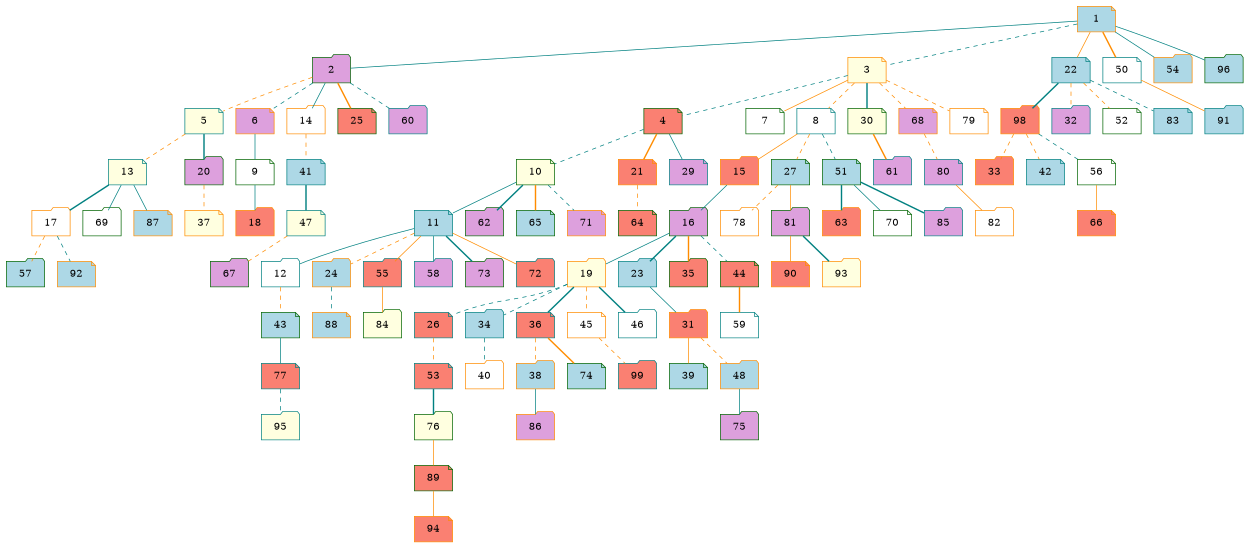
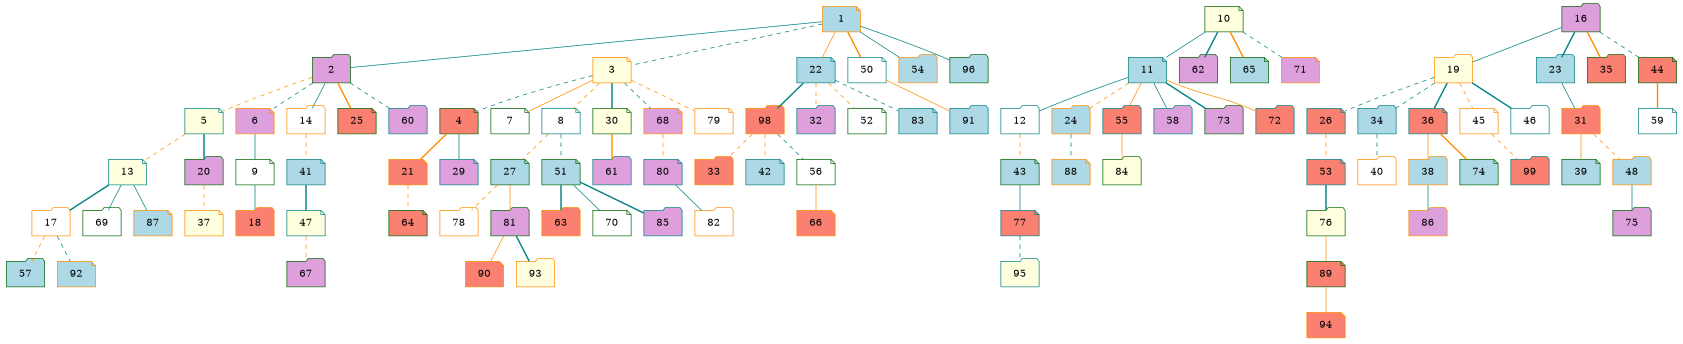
edge "3" -- "68": color darkorange -> teal
edge "4" -- "10": removed
node "15": removed
edge "80" -- "82": color darkorange -> teal
edge "36" -- "38": style dashed -> solid
